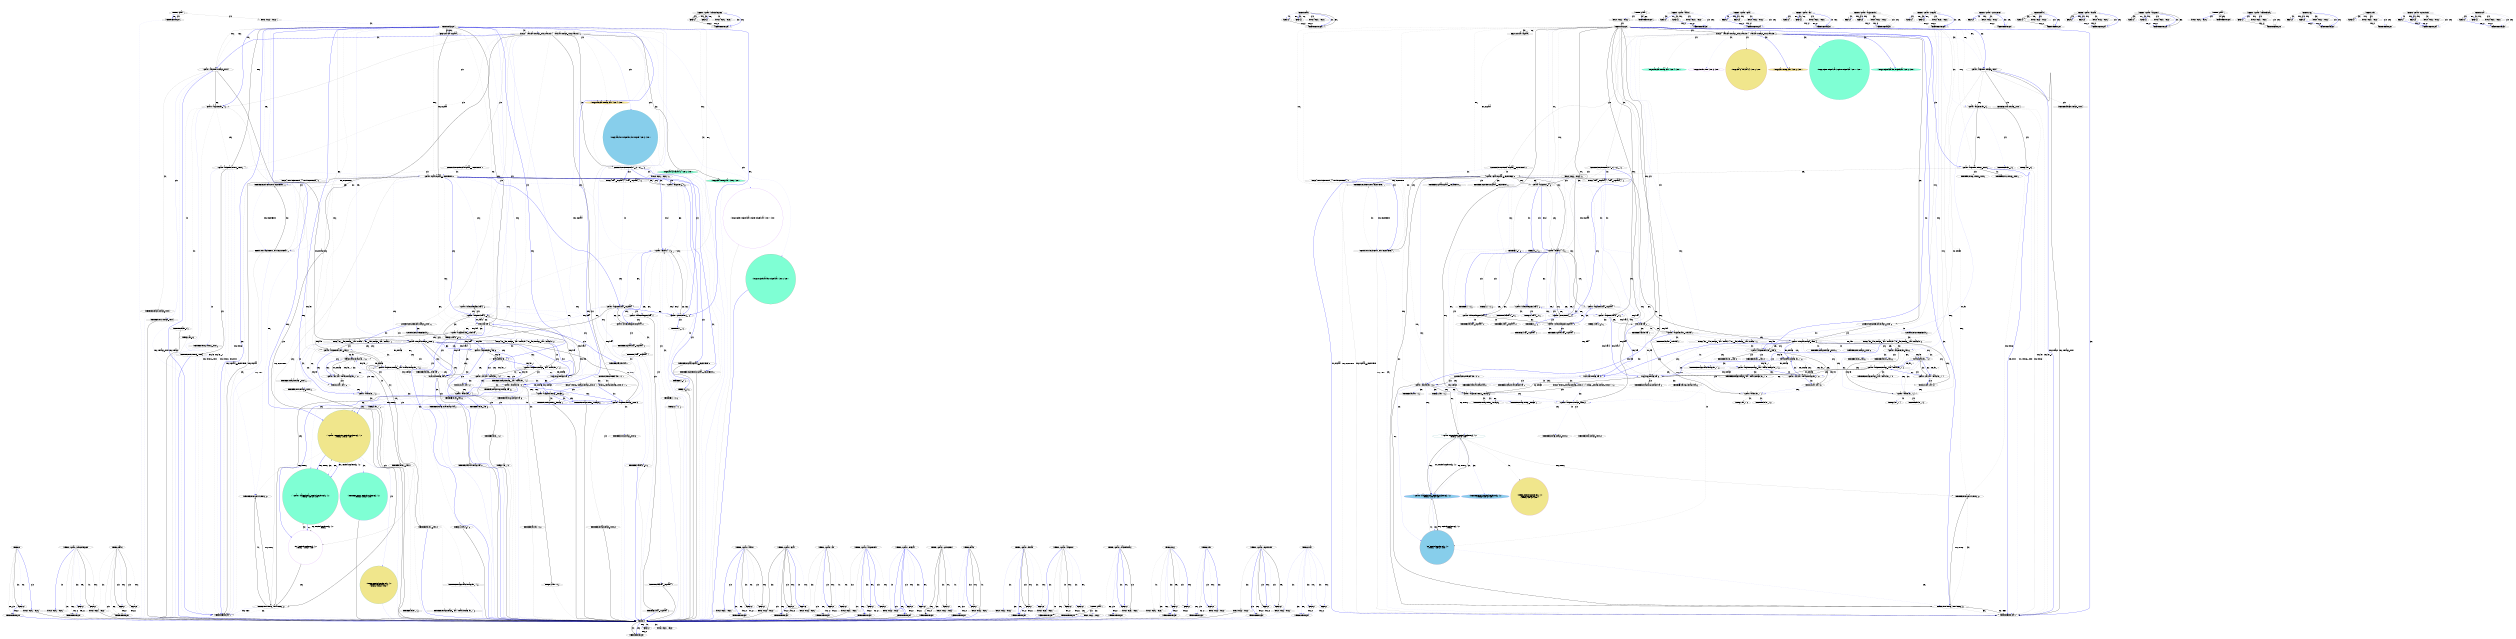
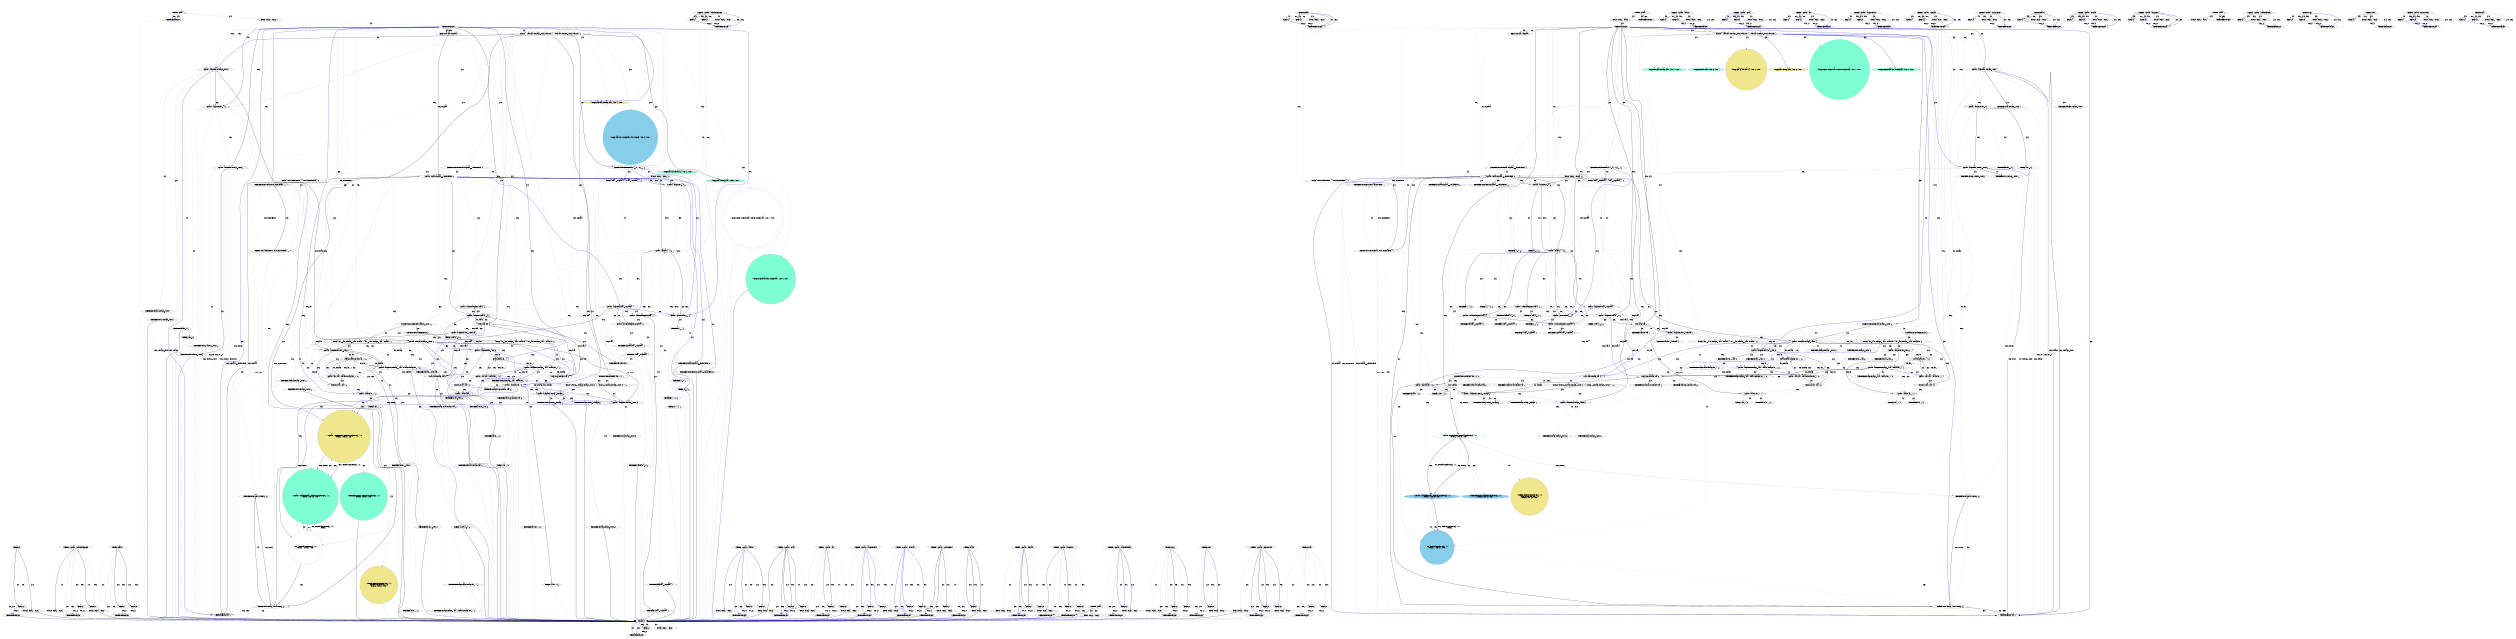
node "<(LOCAL,size_t len: size_t)<SUB>5</SUB>>": fillcolor white -> aquamarine
